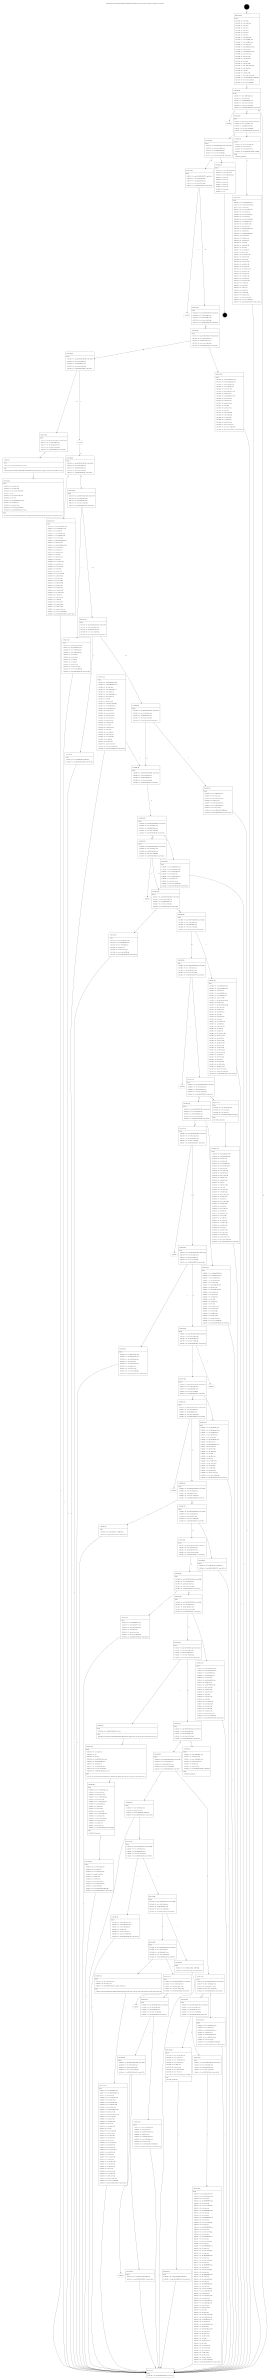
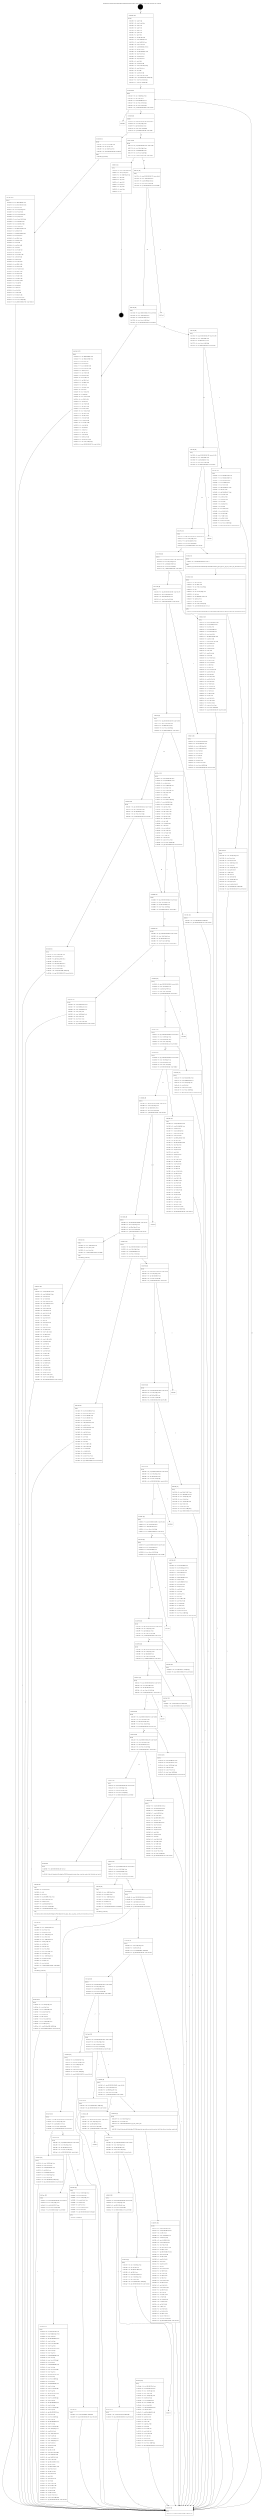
node "0x4021b9 [137]": added
edge "0x4025b1" -> "0x4017b8 [28]": now "0x40179c [28]" -> "0x4017b8 [28]"
node "0x402150 [63]": added
node "0x402677": added
node "0x401eba [114]": added
